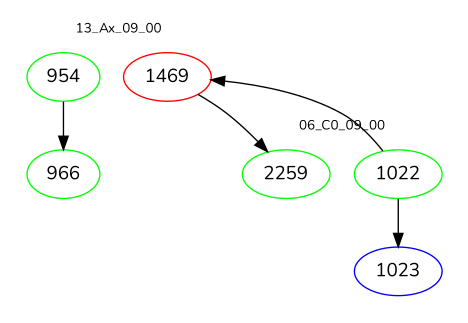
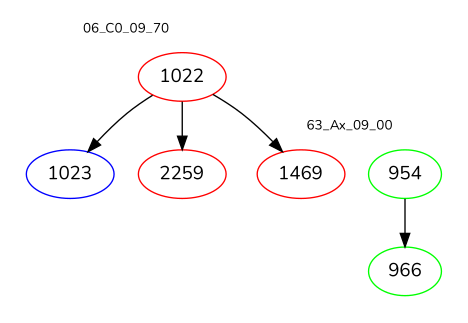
cluster "13_Ax_09_00": label "13_Ax_09_00" -> "63_Ax_09_00"
edge "1469" -> "2259": now "1022" -> "2259"
cluster "06_C0_09_00": label "06_C0_09_00" -> "06_C0_09_70"
node "2259": color green -> red
node "1022": color green -> red
